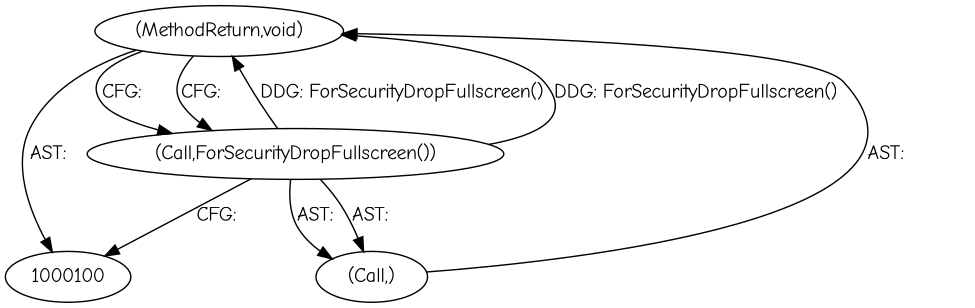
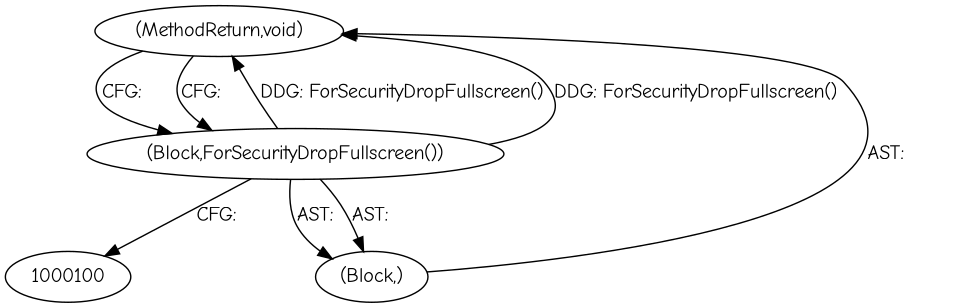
edge "(MethodReturn,void)" -> "1000100": removed, label "AST:"
node "(Call,ForSecurityDropFullscreen())": label "(Call,ForSecurityDropFullscreen())" -> "(Block,ForSecurityDropFullscreen())"
node "(Call,)": label "(Call,)" -> "(Block,)"
